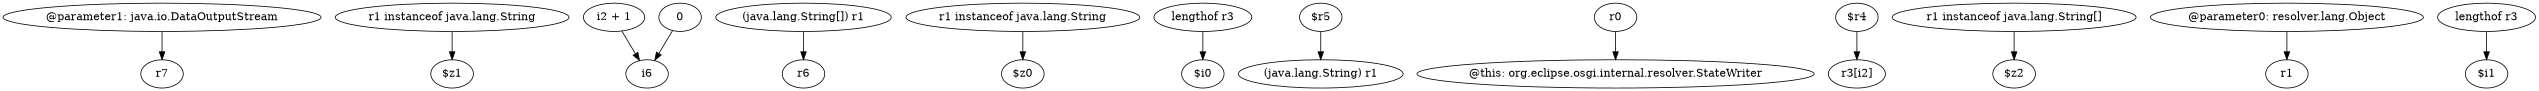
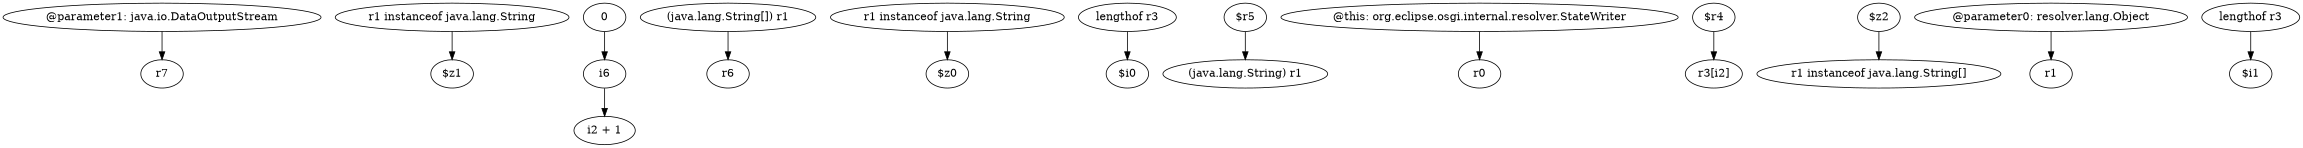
edge "i2 + 1" -> "i6": reversed
edge "r0" -> "@this: org.eclipse.osgi.internal.resolver.StateWriter": reversed
edge "r1 instanceof java.lang.String[]" -> "$z2": reversed
